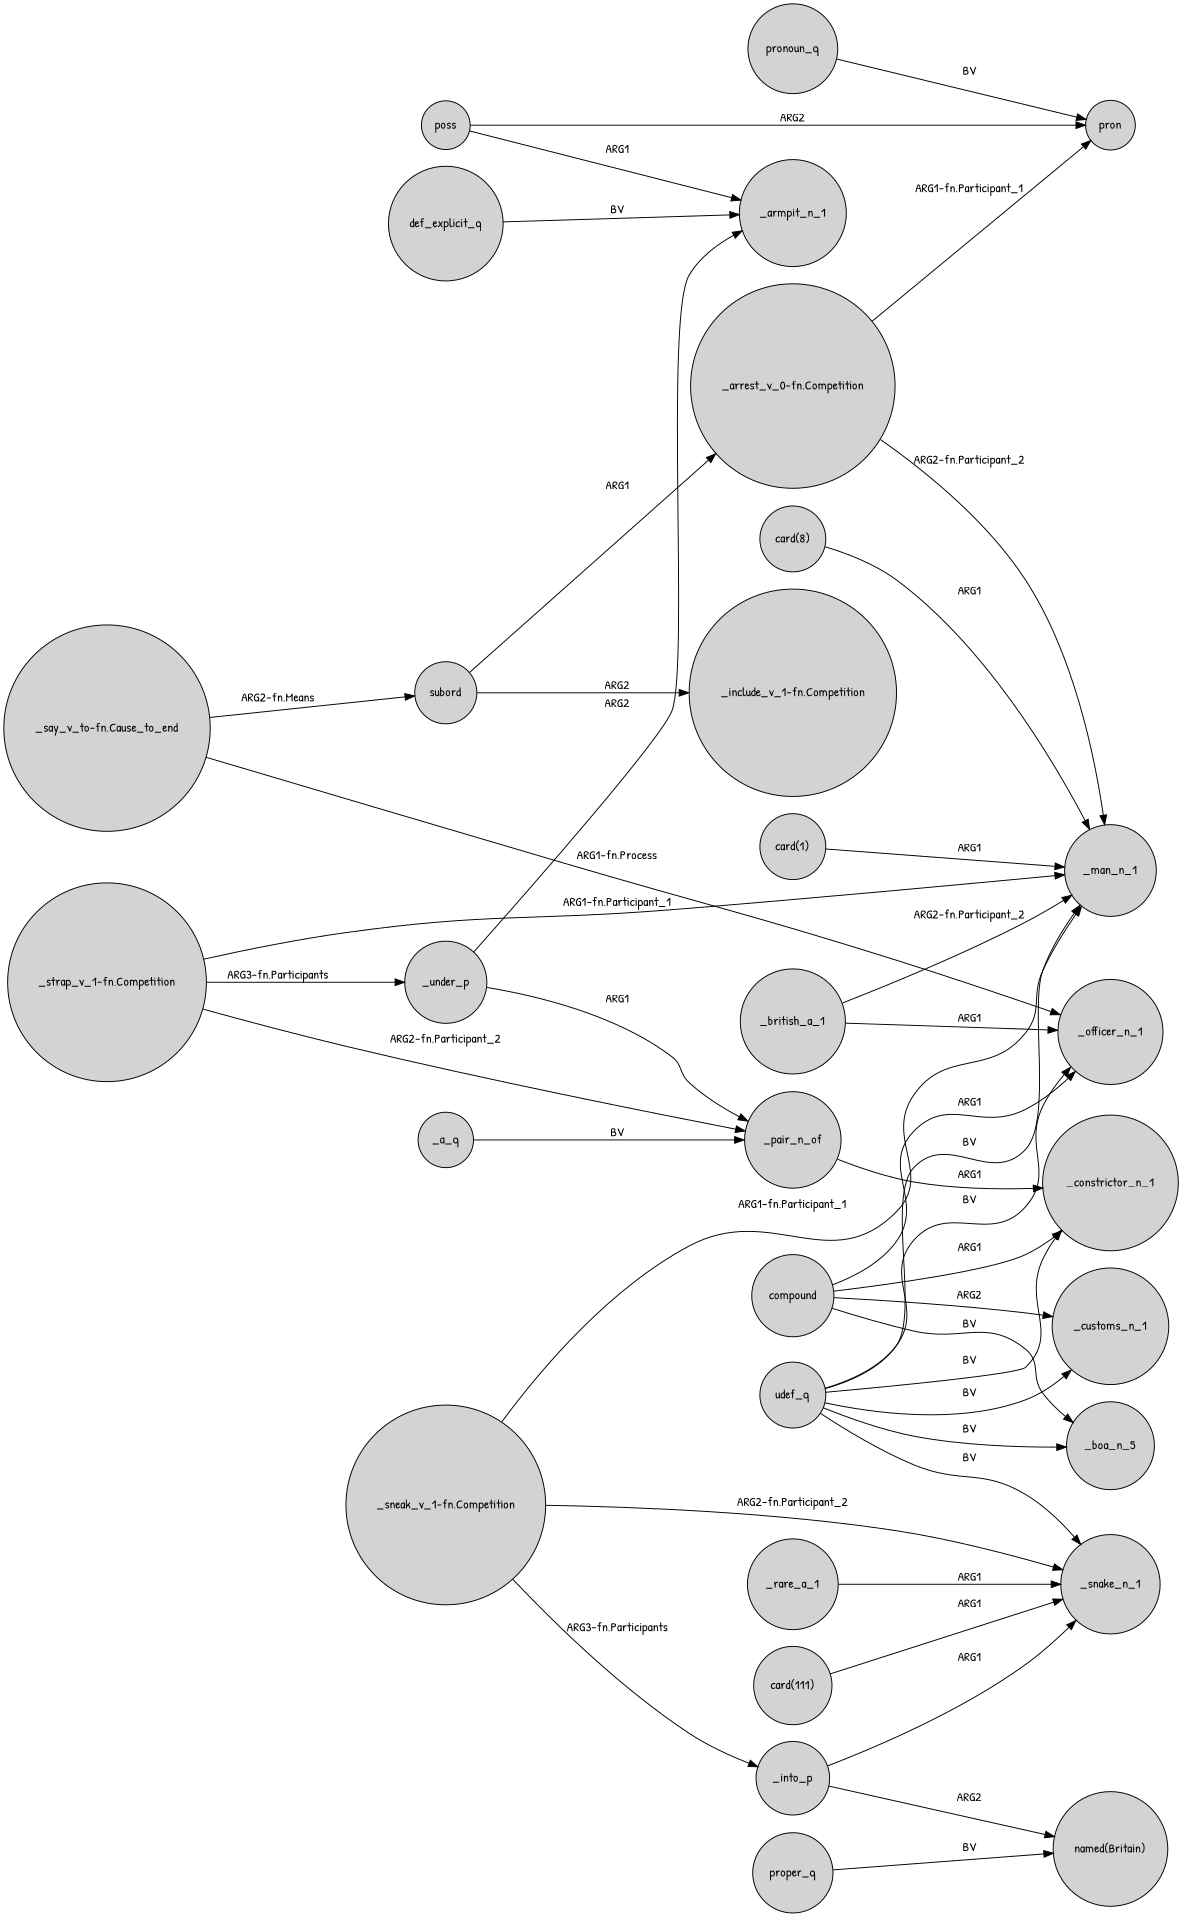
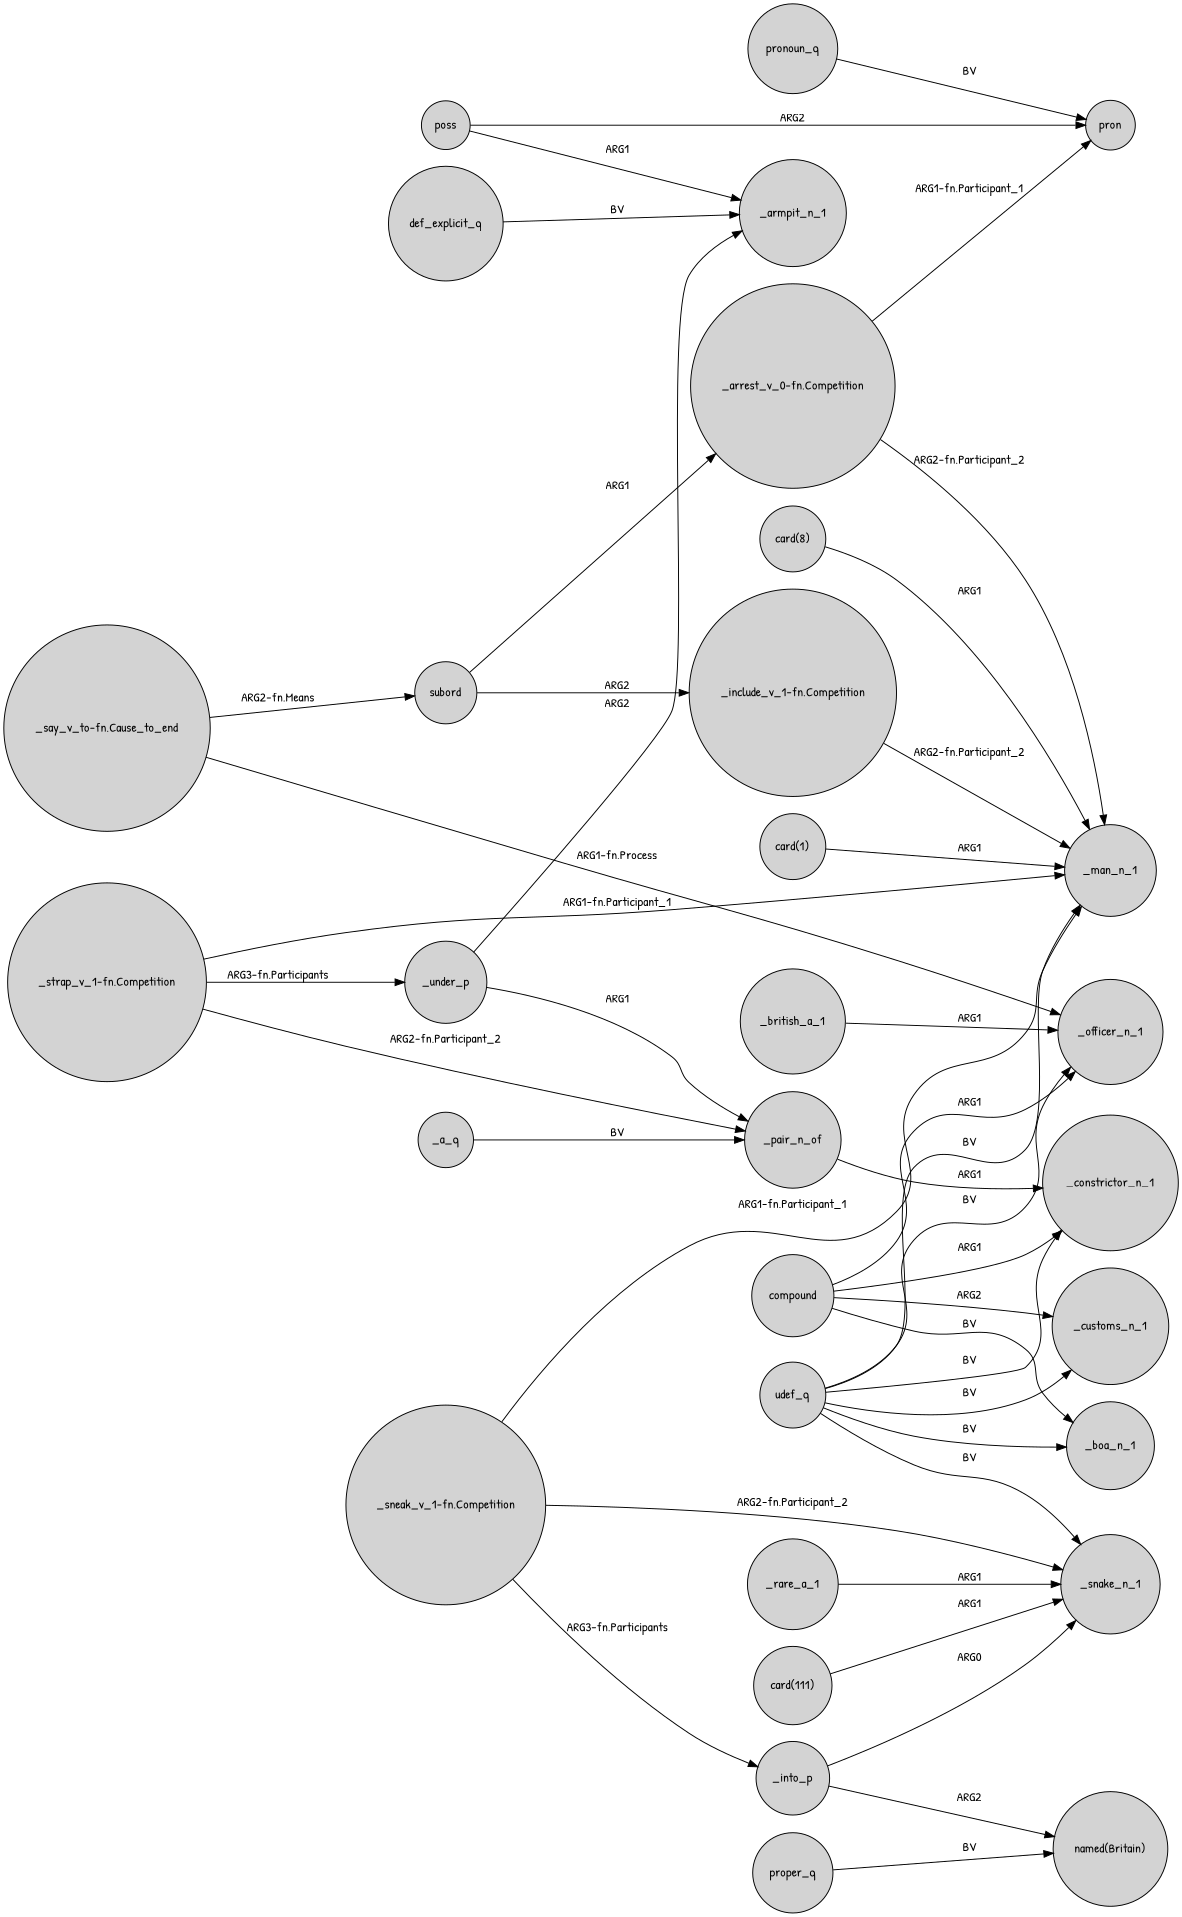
edge "_british_a_1" -> "_man_n_1": now "_include_v_1-fn.Competition" -> "_man_n_1"
node "_boa_n_5": label "_boa_n_5" -> "_boa_n_1"
edge "_into_p" -> "_snake_n_1": label "ARG1" -> "ARG0"
